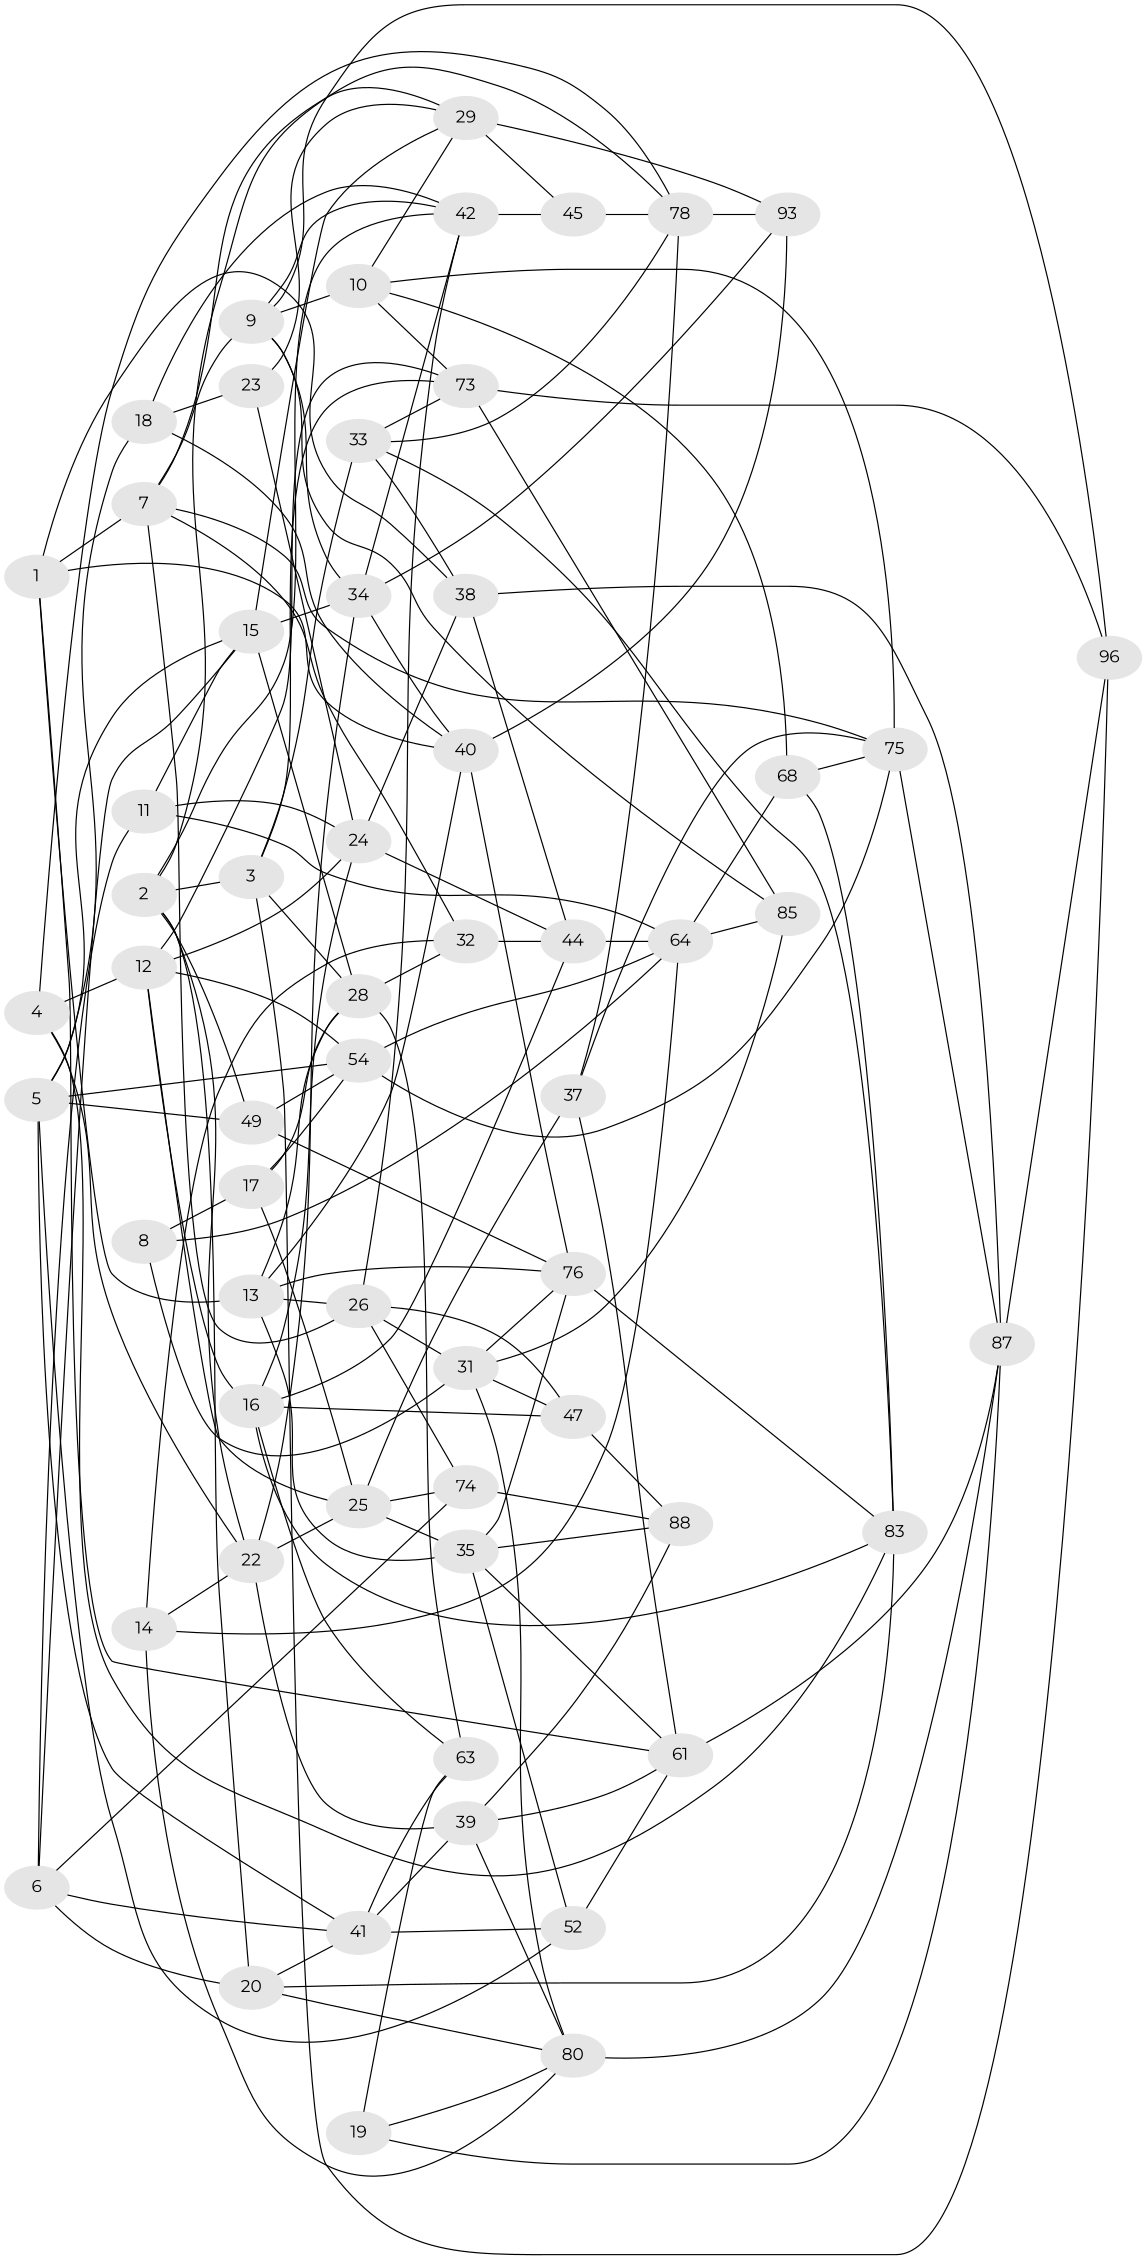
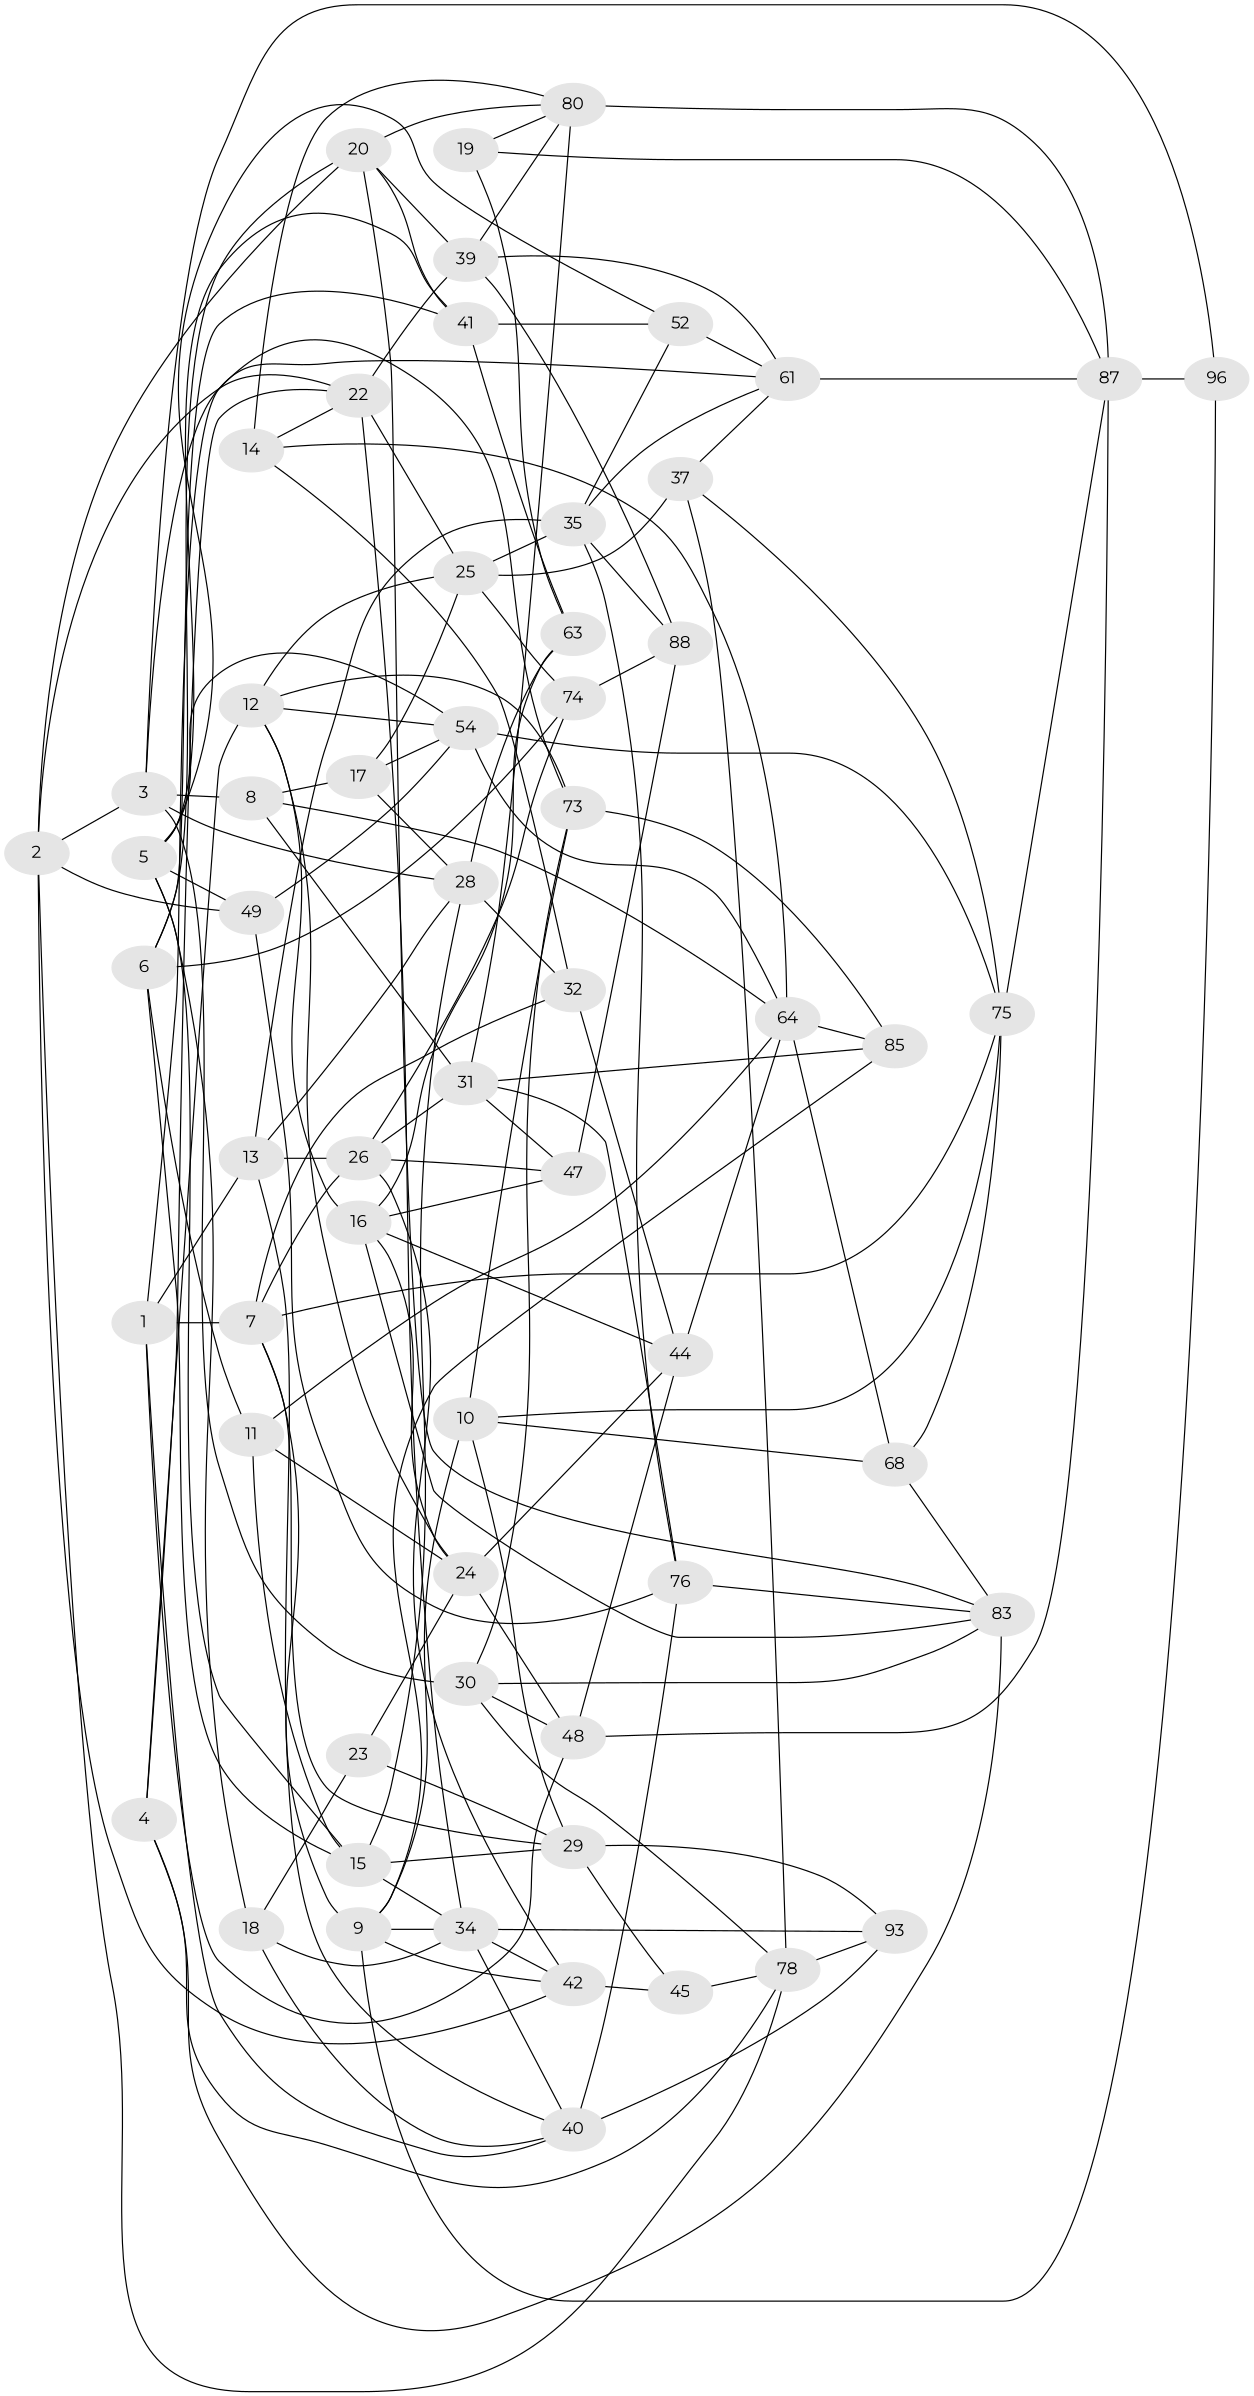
edge "42" -- "18": now "34" -- "18"
edge "73" -- "96": removed
node "33": label "33" -> "30"
node "38": label "38" -> "48"
edge "3" -- "8": added
edge "76" -- "13": removed
edge "39" -- "41": now "39" -- "20"
